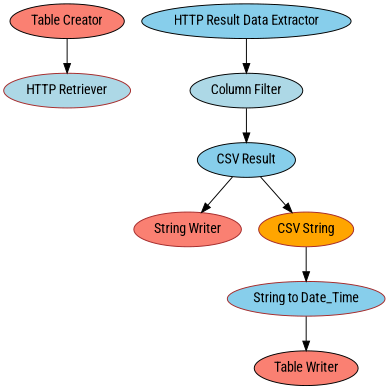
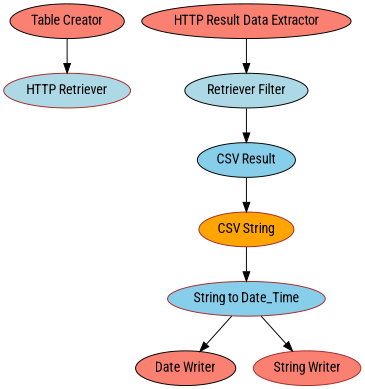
node "HTTP Result Data Extractor": fillcolor skyblue -> salmon
node "Column Filter": label "Column Filter" -> "Retriever Filter"
edge "CSV Result" -> "String Writer": now "String to Date_Time" -> "String Writer"
node "Table Writer": label "Table Writer" -> "Date Writer"
